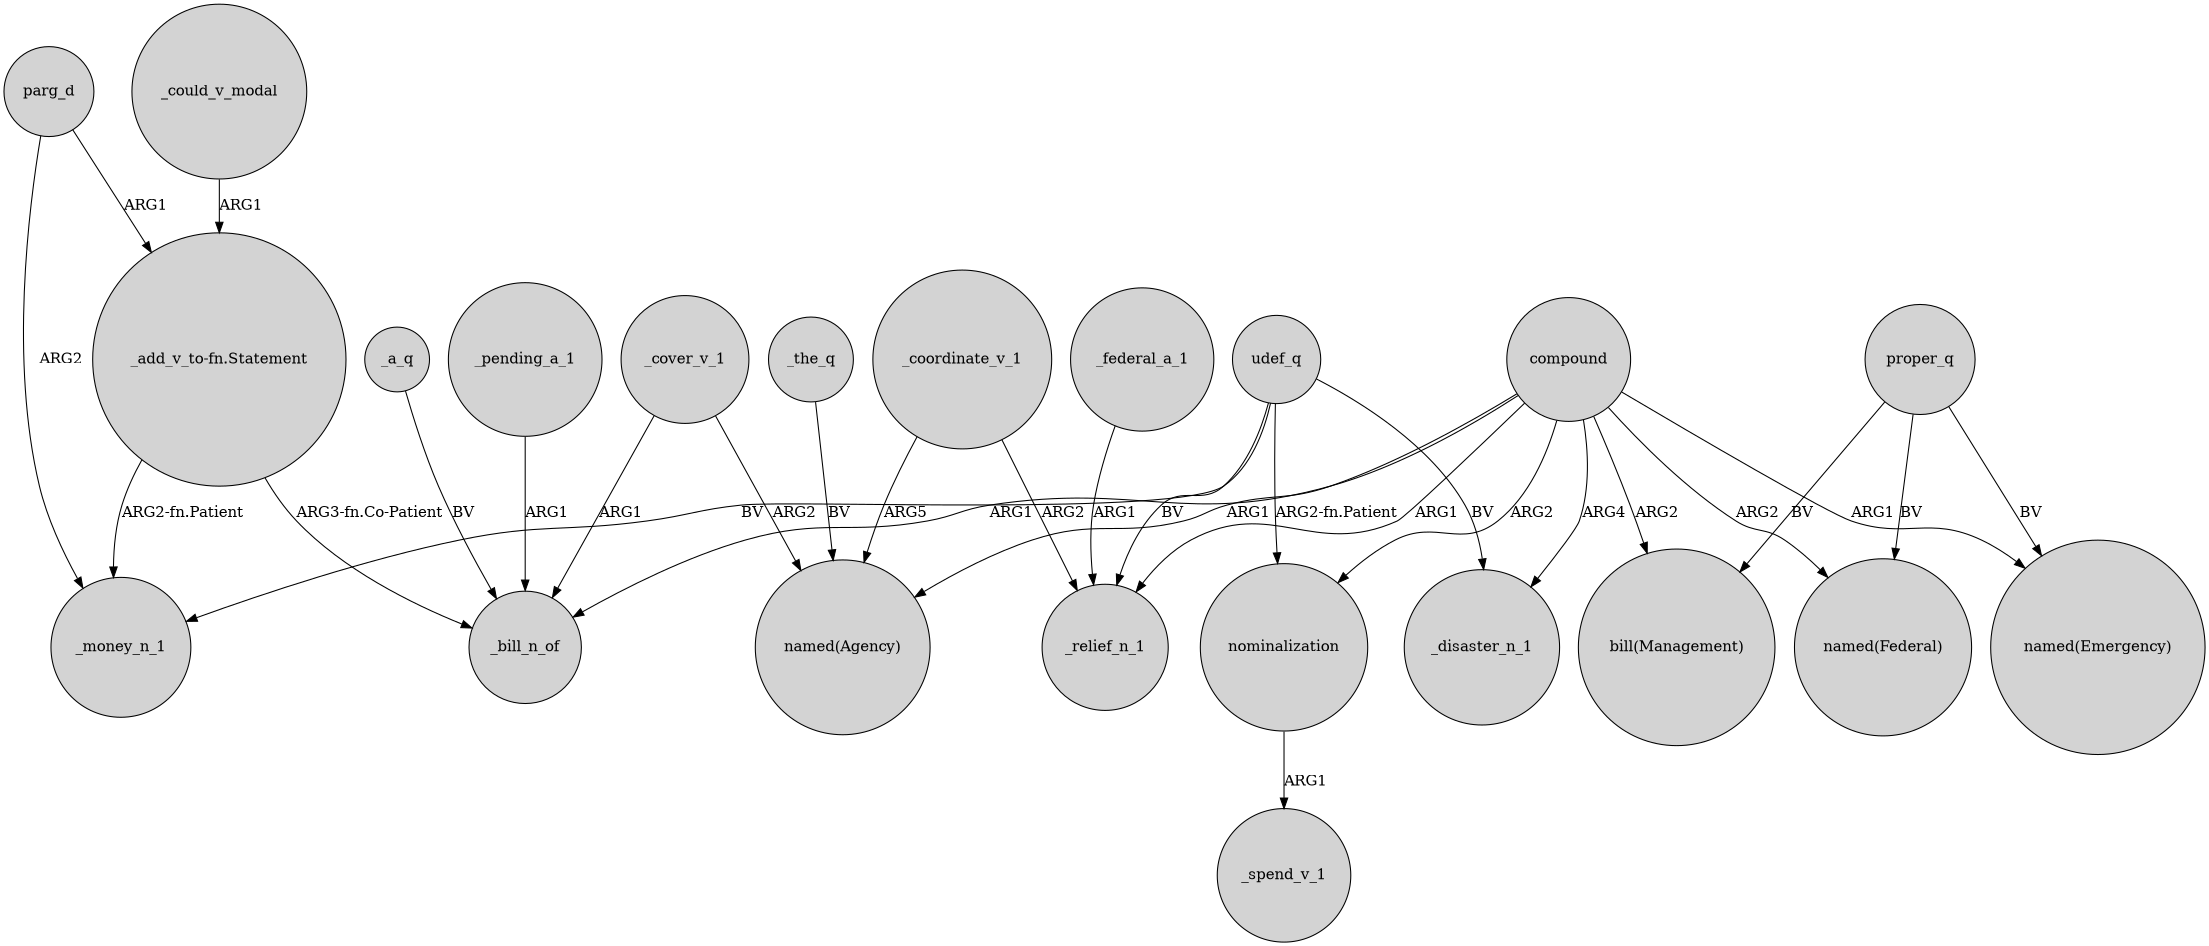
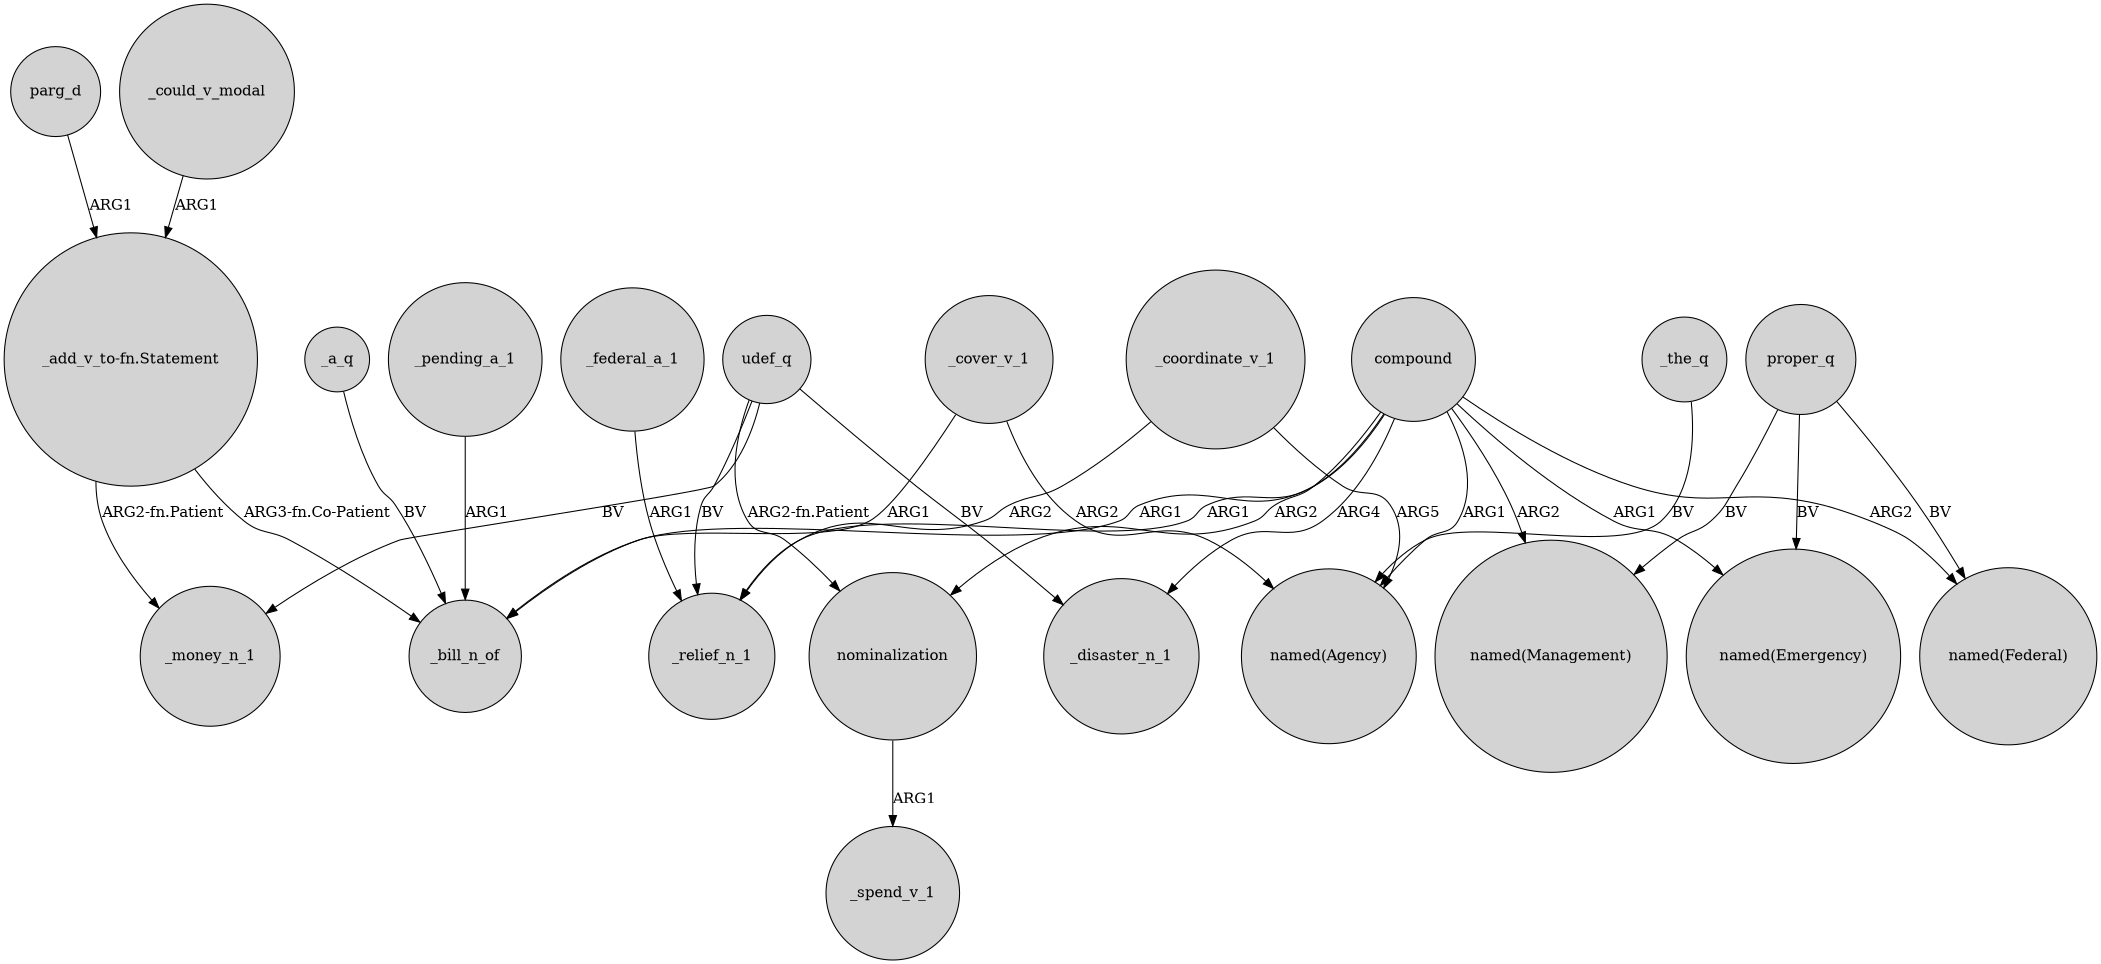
edge "parg_d" -> "_money_n_1": removed, label "ARG2"
node "bill(Management)": label "bill(Management)" -> "named(Management)"
